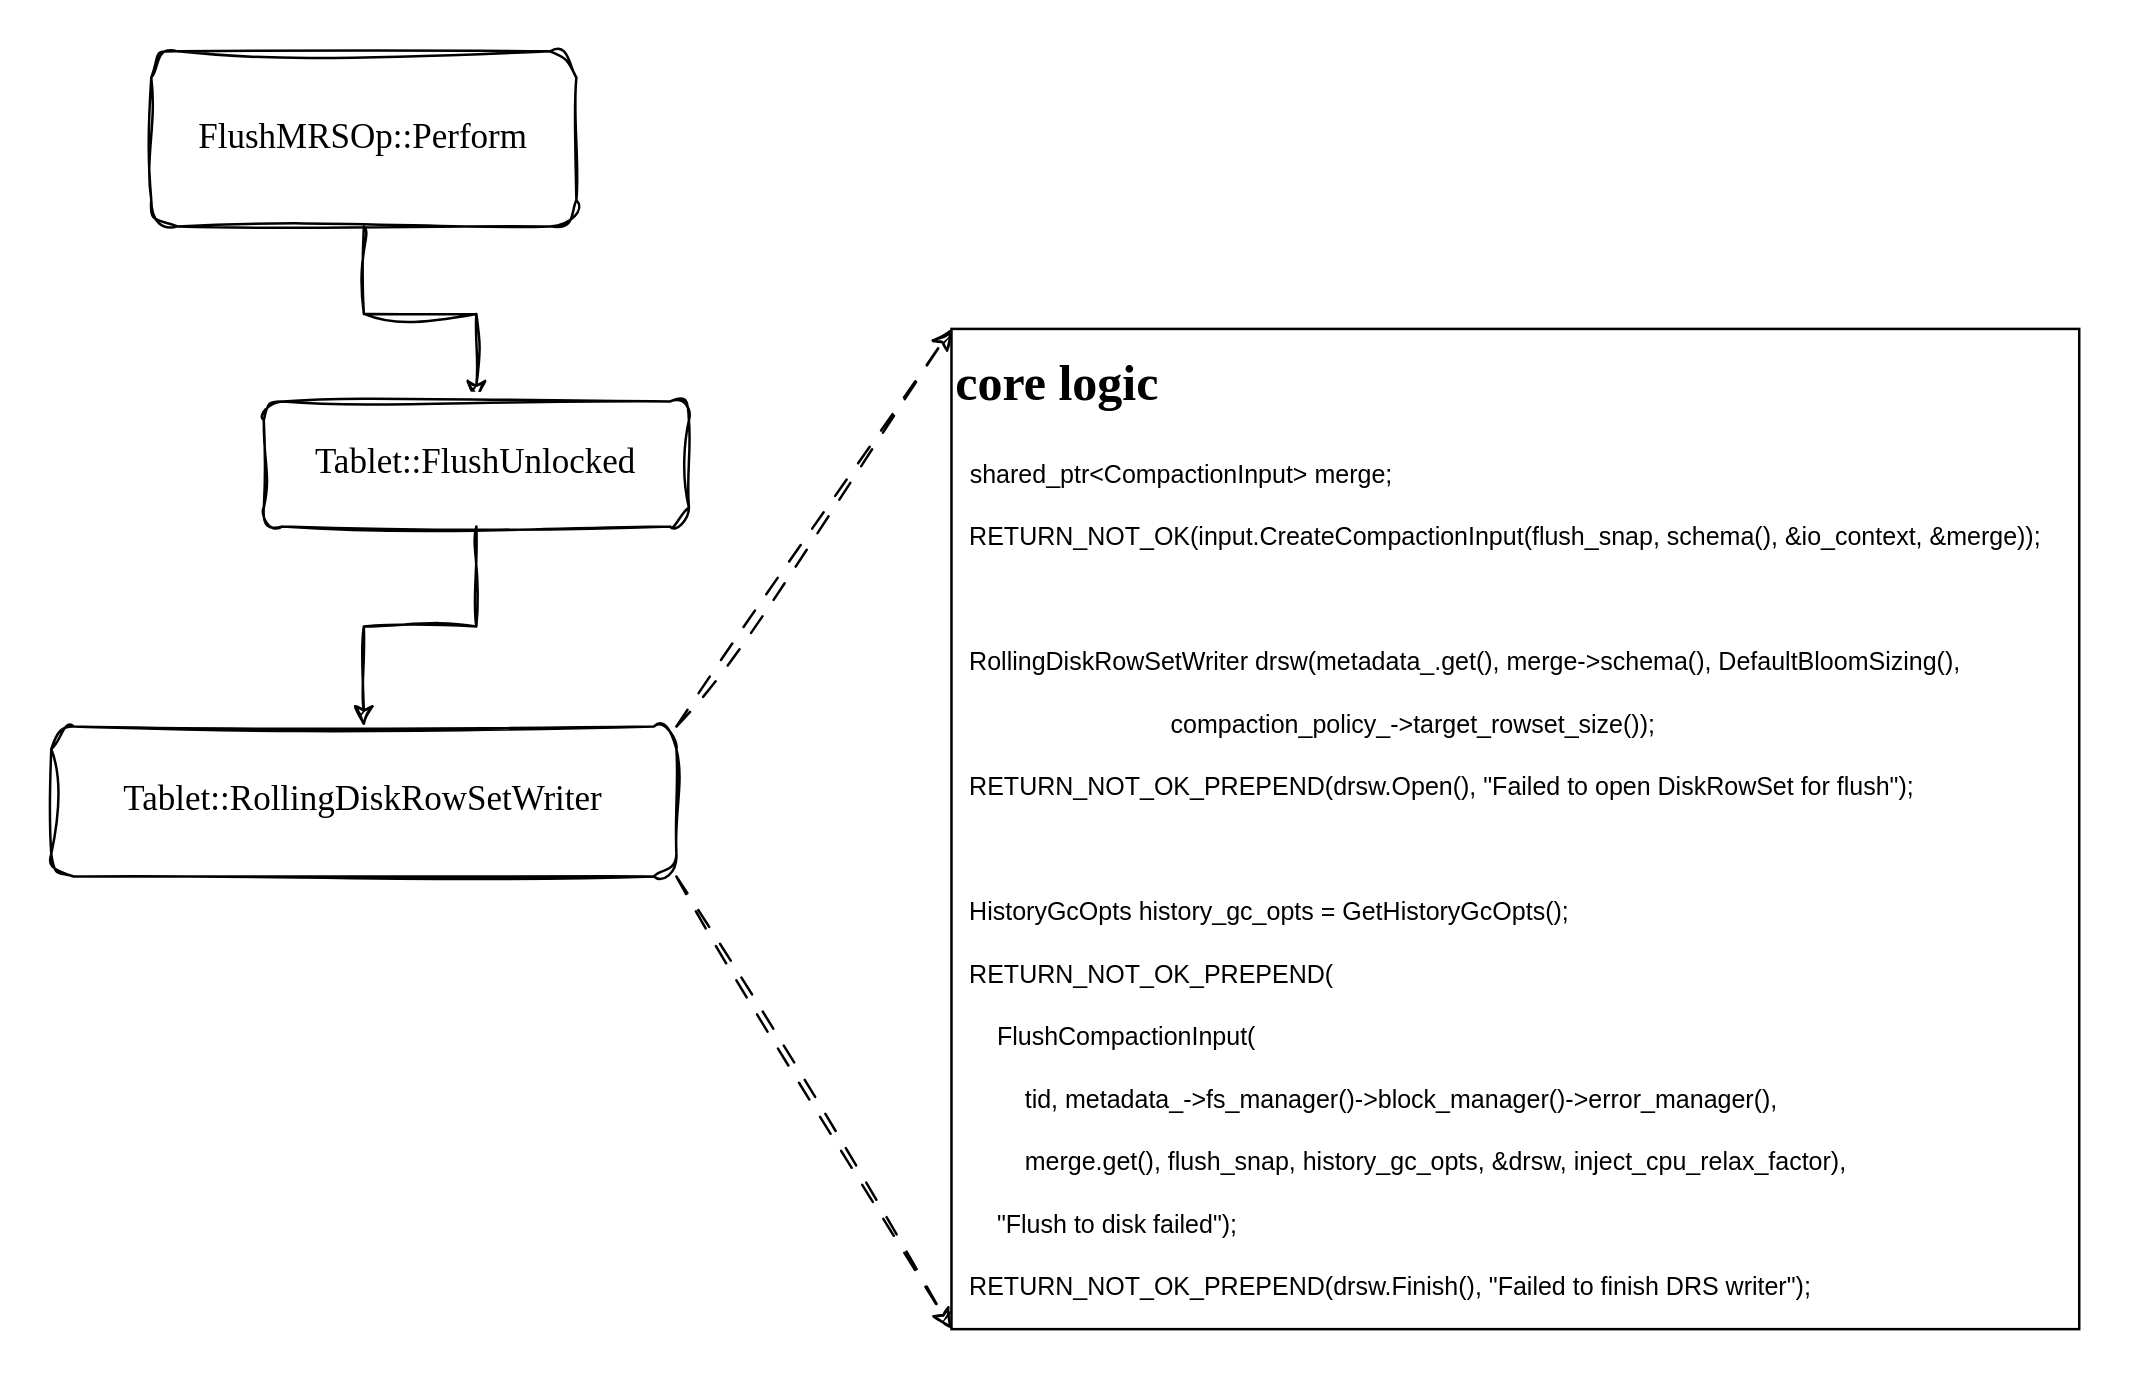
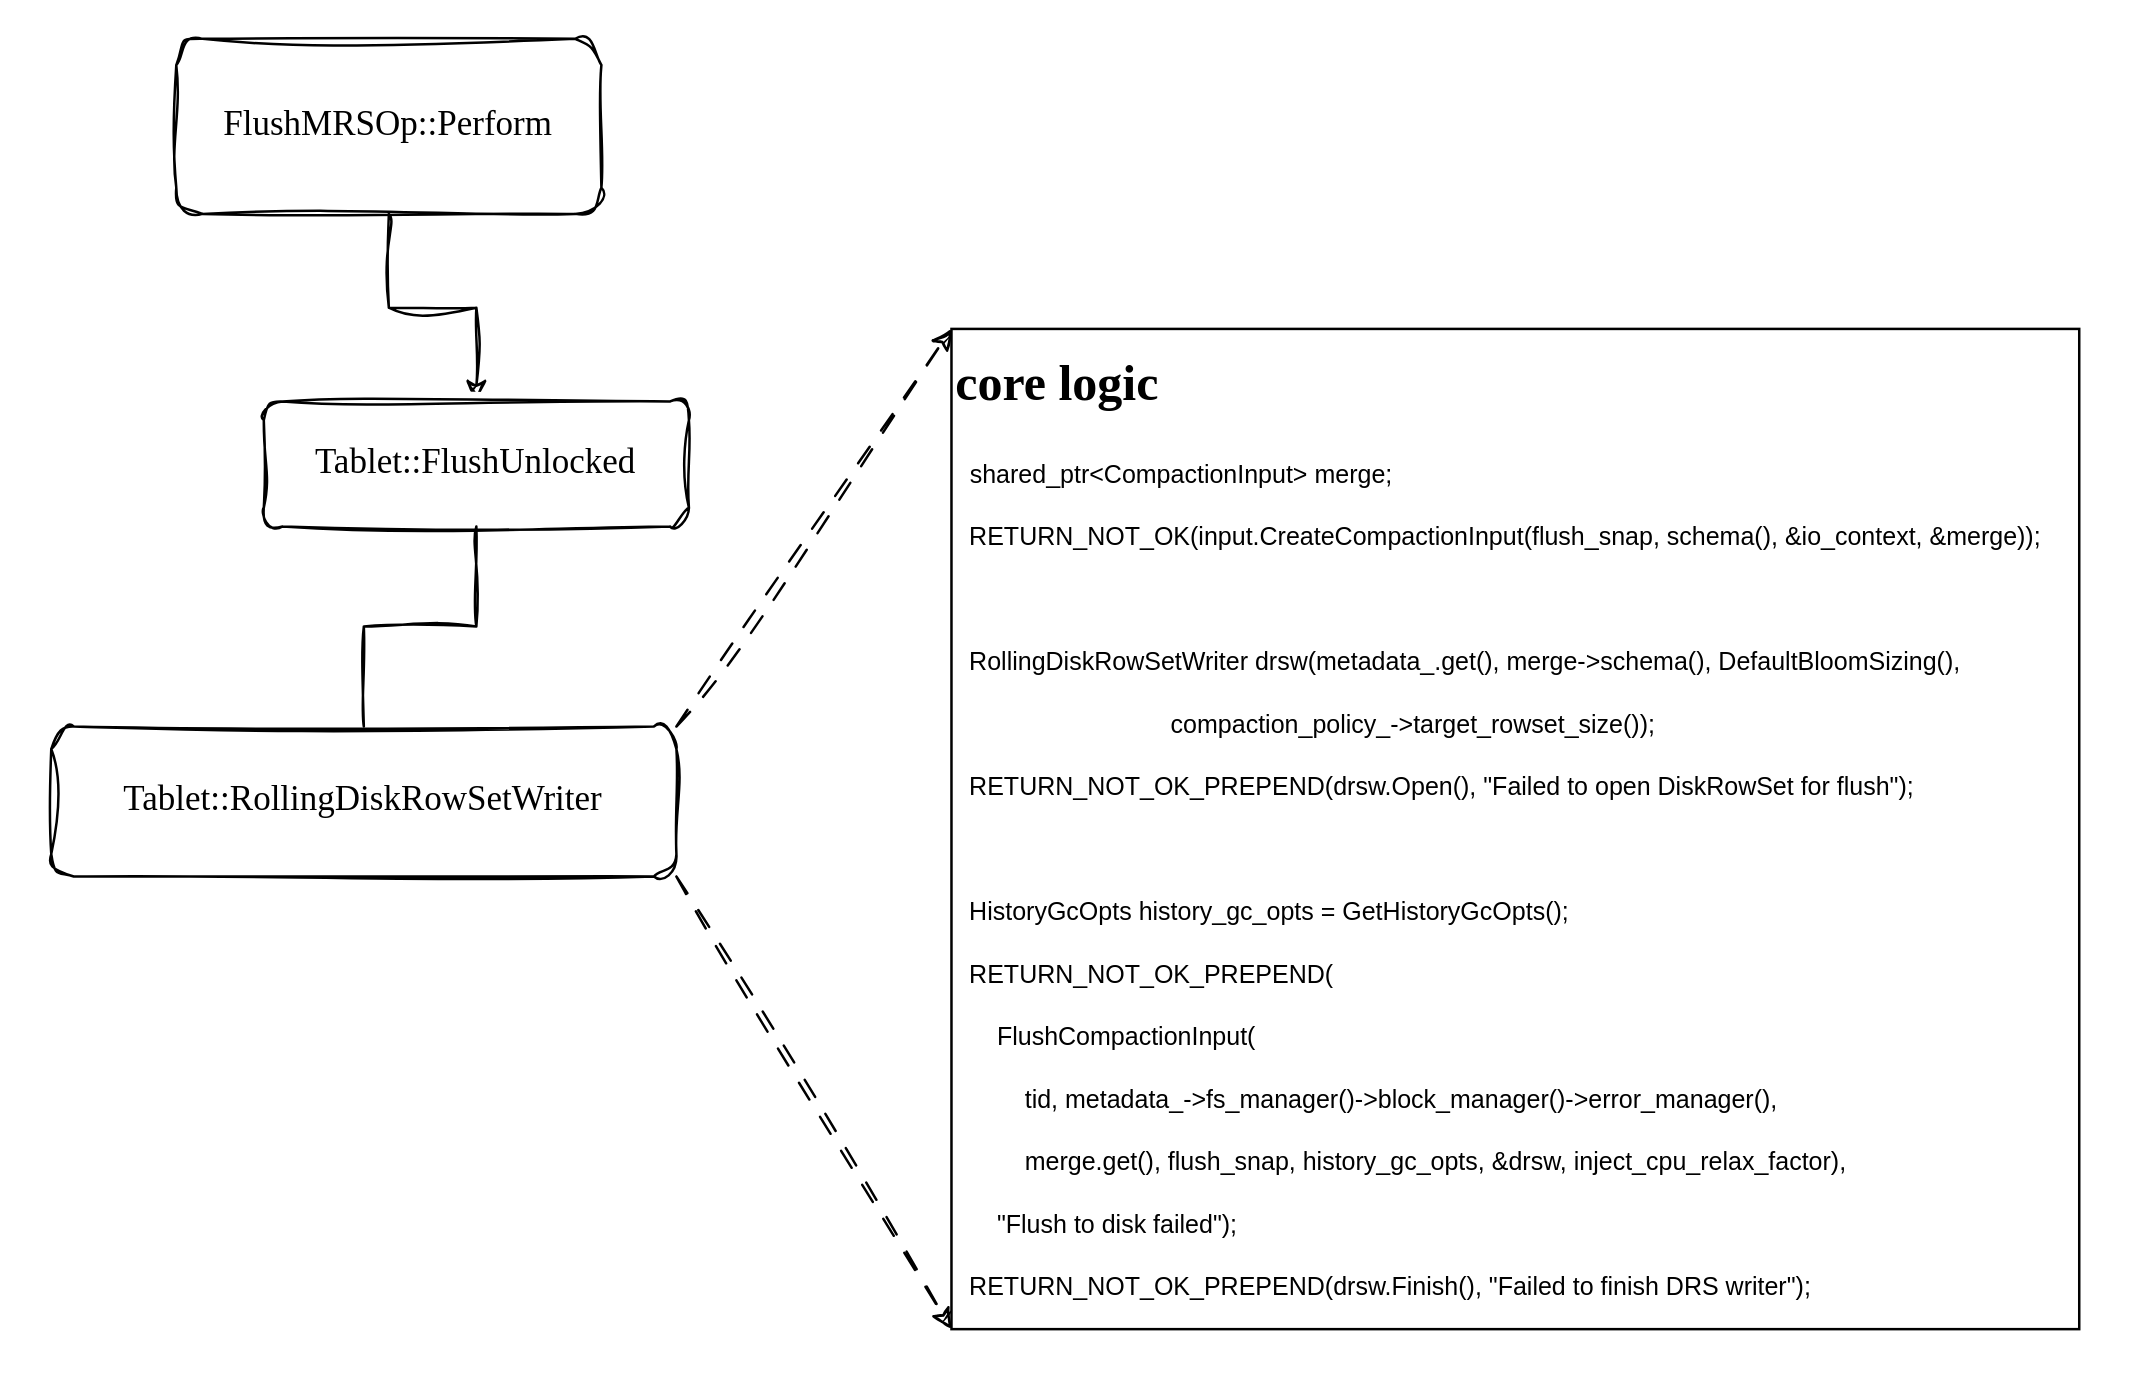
node "FlushMRSOp::Perform": moved (364, 139) -> (389, 126)
edge "Tablet::FlushUnlocked" -> "Tablet::RollingDiskRowSetWriter": arrowhead classic -> none
